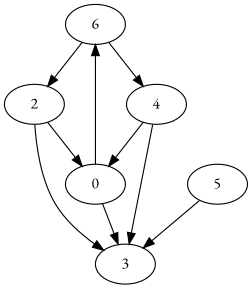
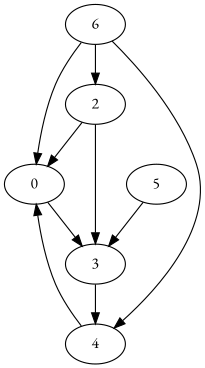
edge "0" -> "6": reversed
edge "4" -> "3": reversed
